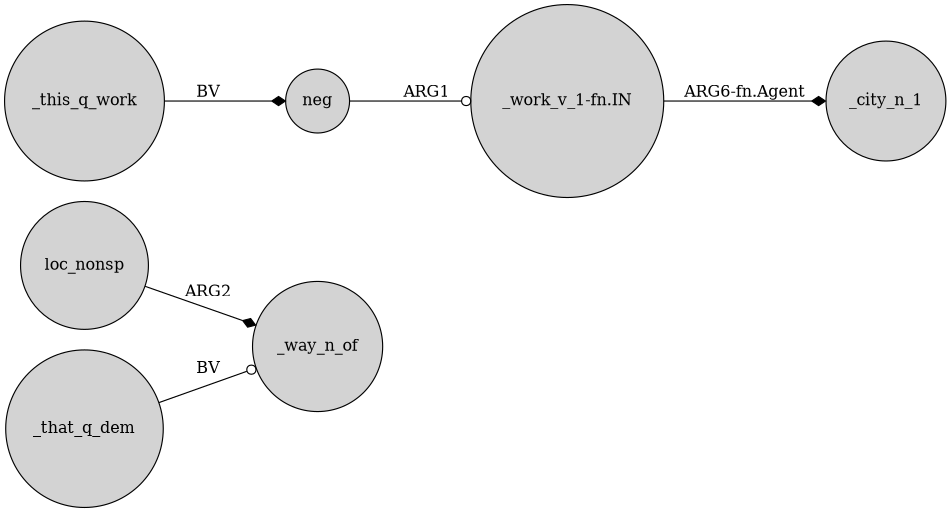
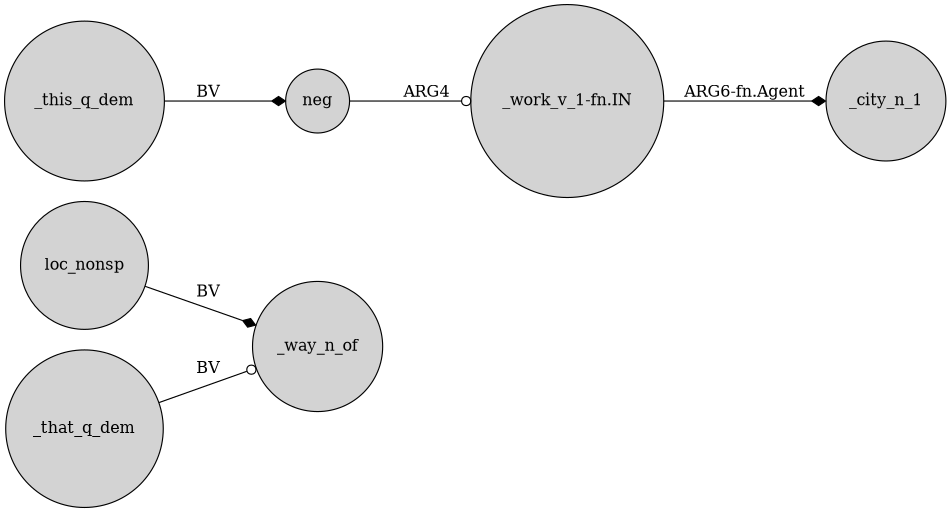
edge "neg" -> "_work_v_1-fn.IN": label "ARG1" -> "ARG4"
node "_this_q_work": label "_this_q_work" -> "_this_q_dem"
edge "loc_nonsp" -> "_way_n_of": label "ARG2" -> "BV"
